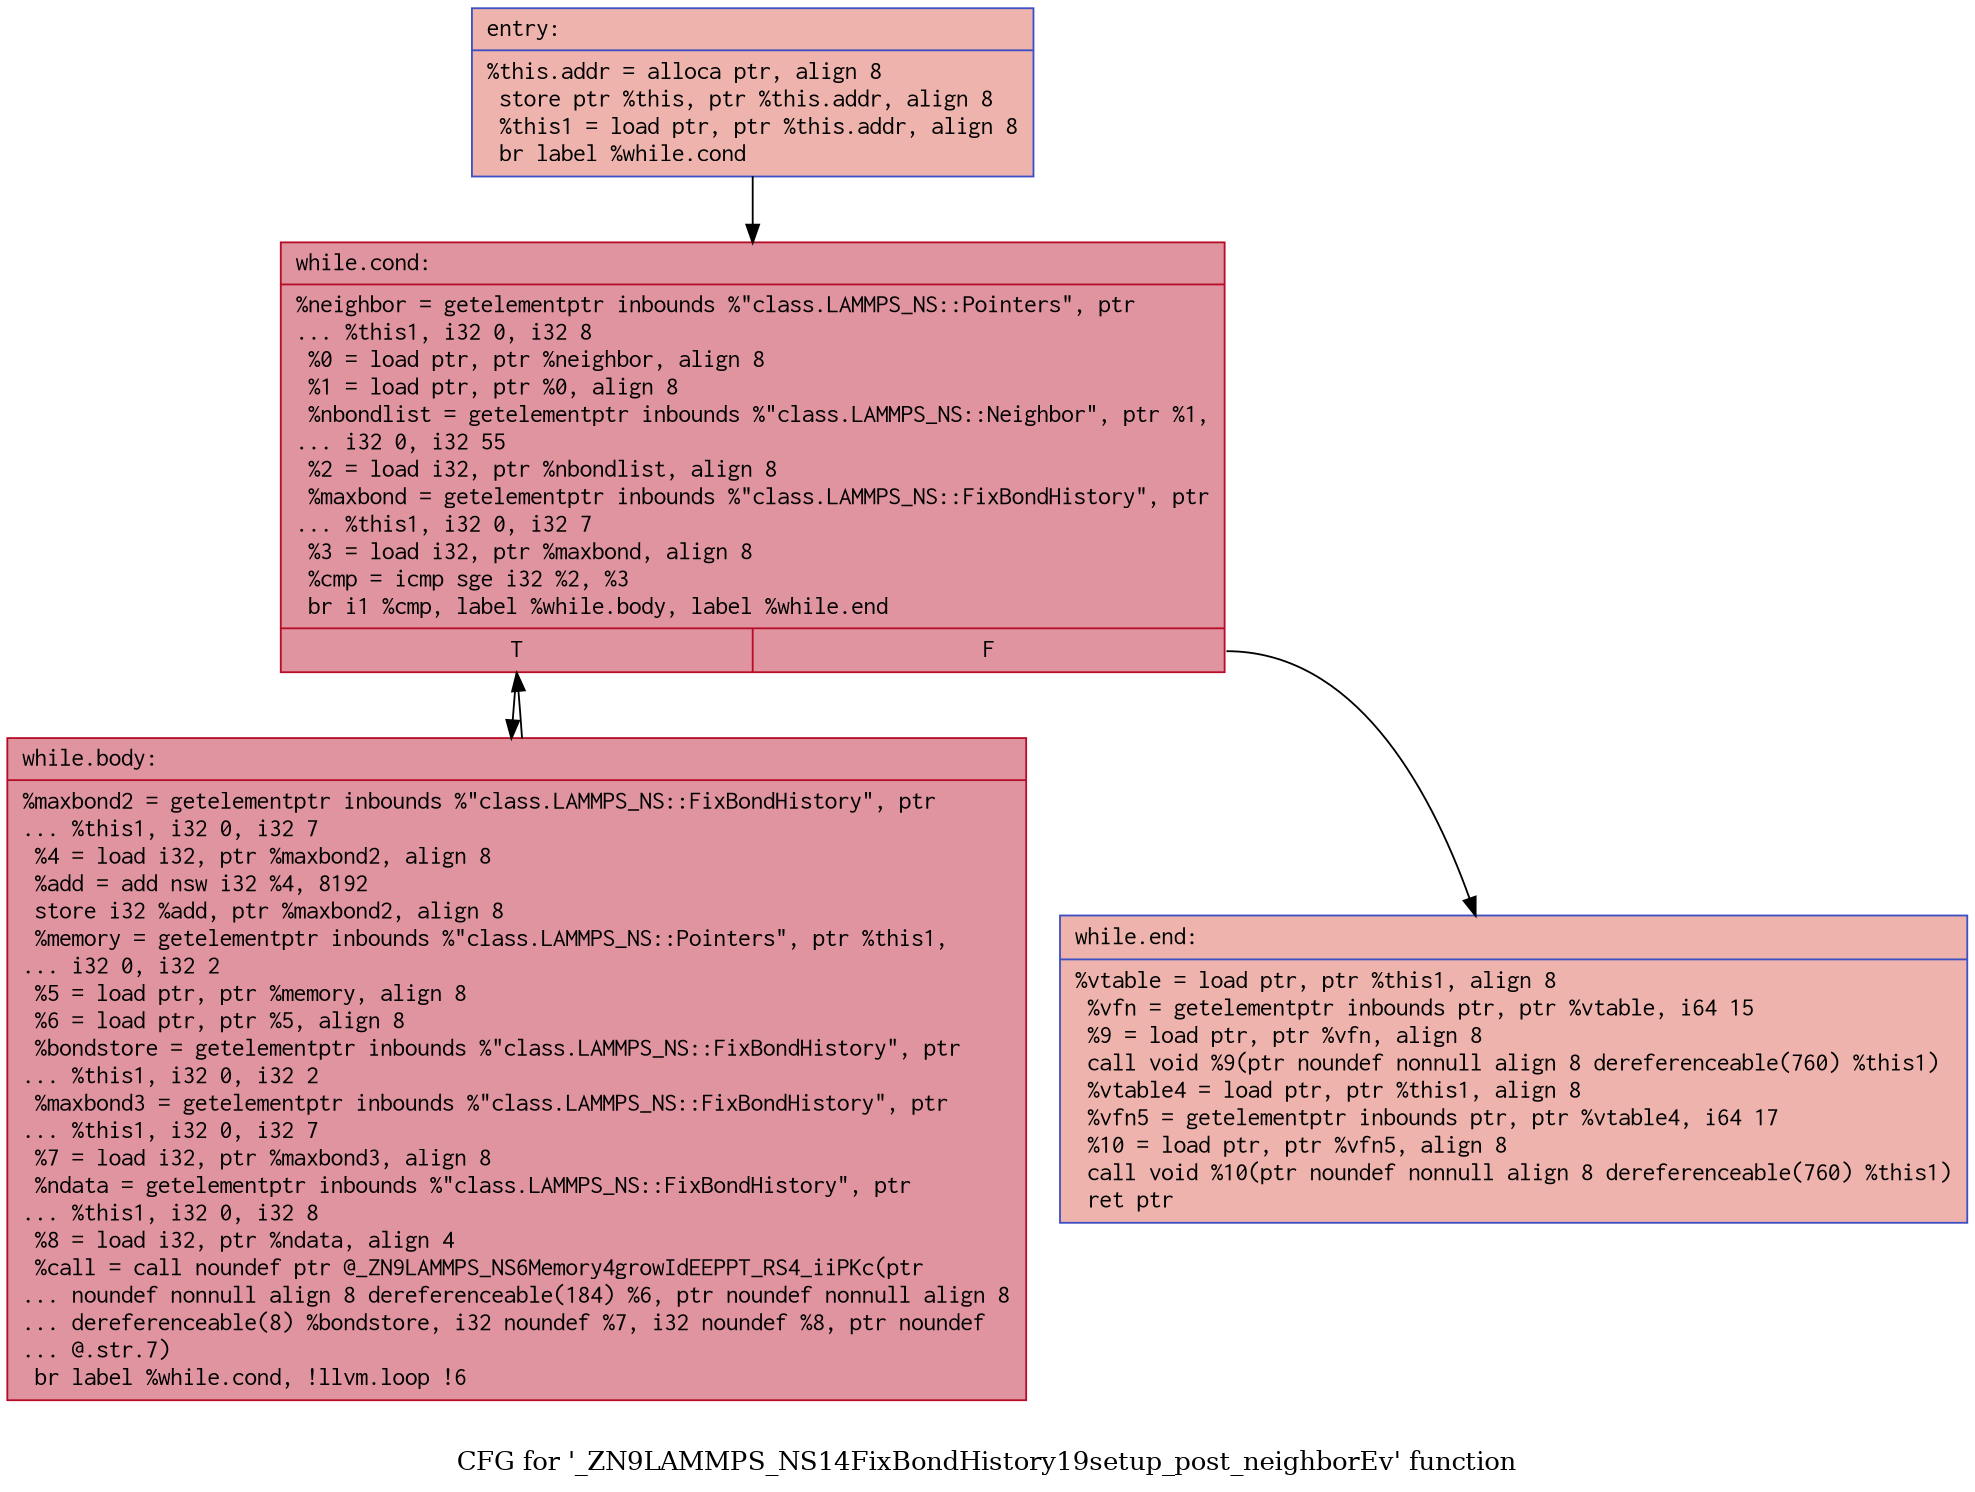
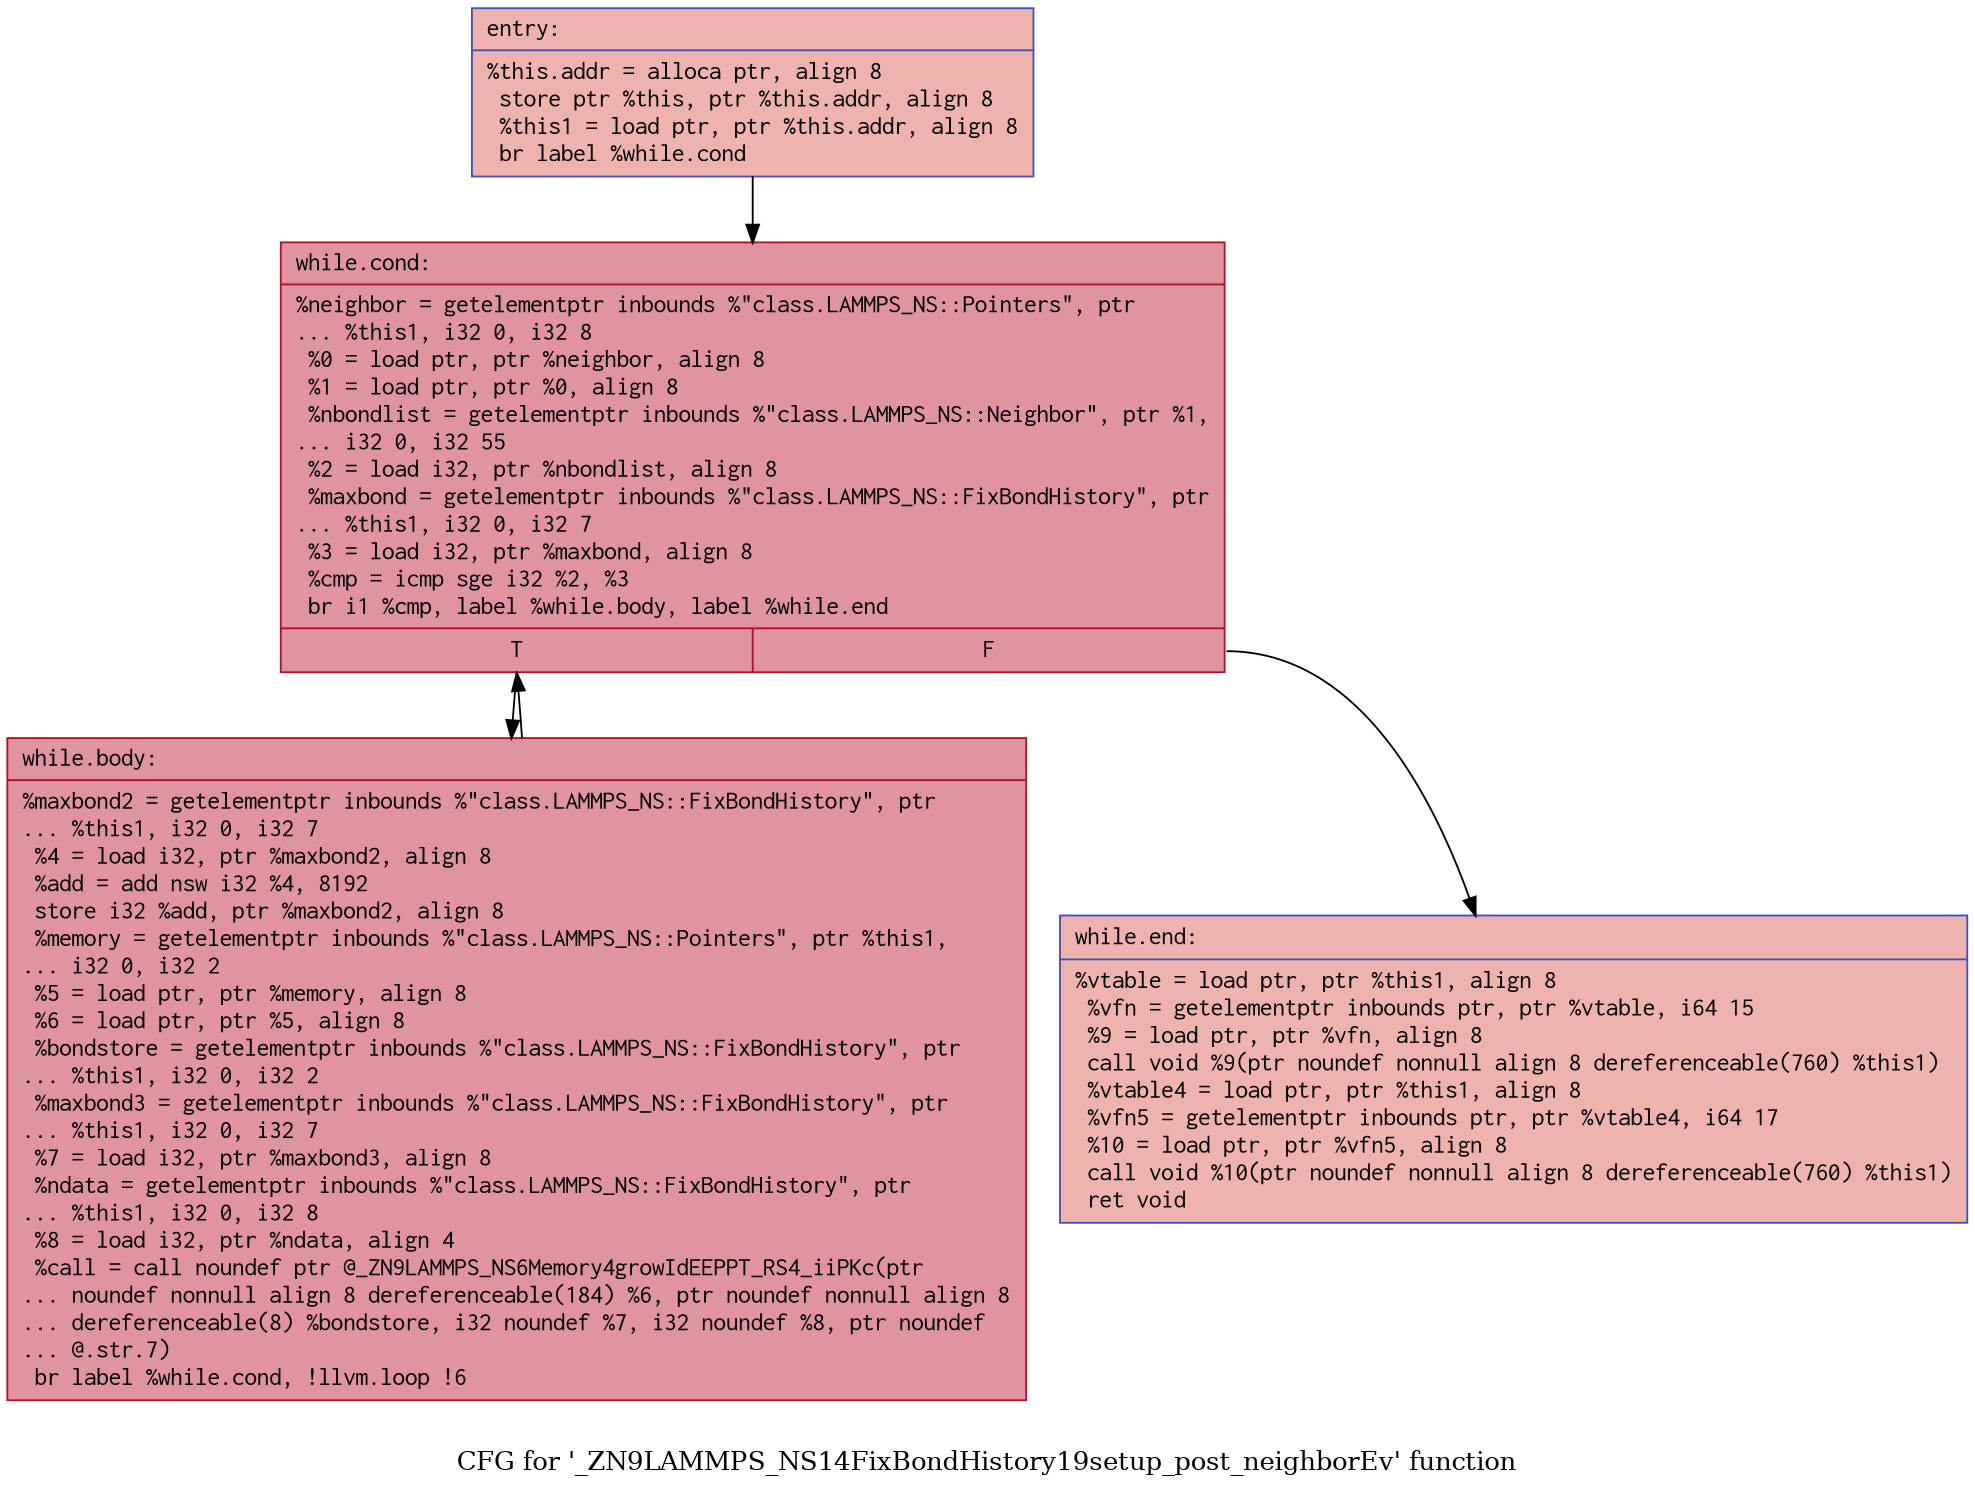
node "while.end:": text "ret ptr" -> "ret void"
